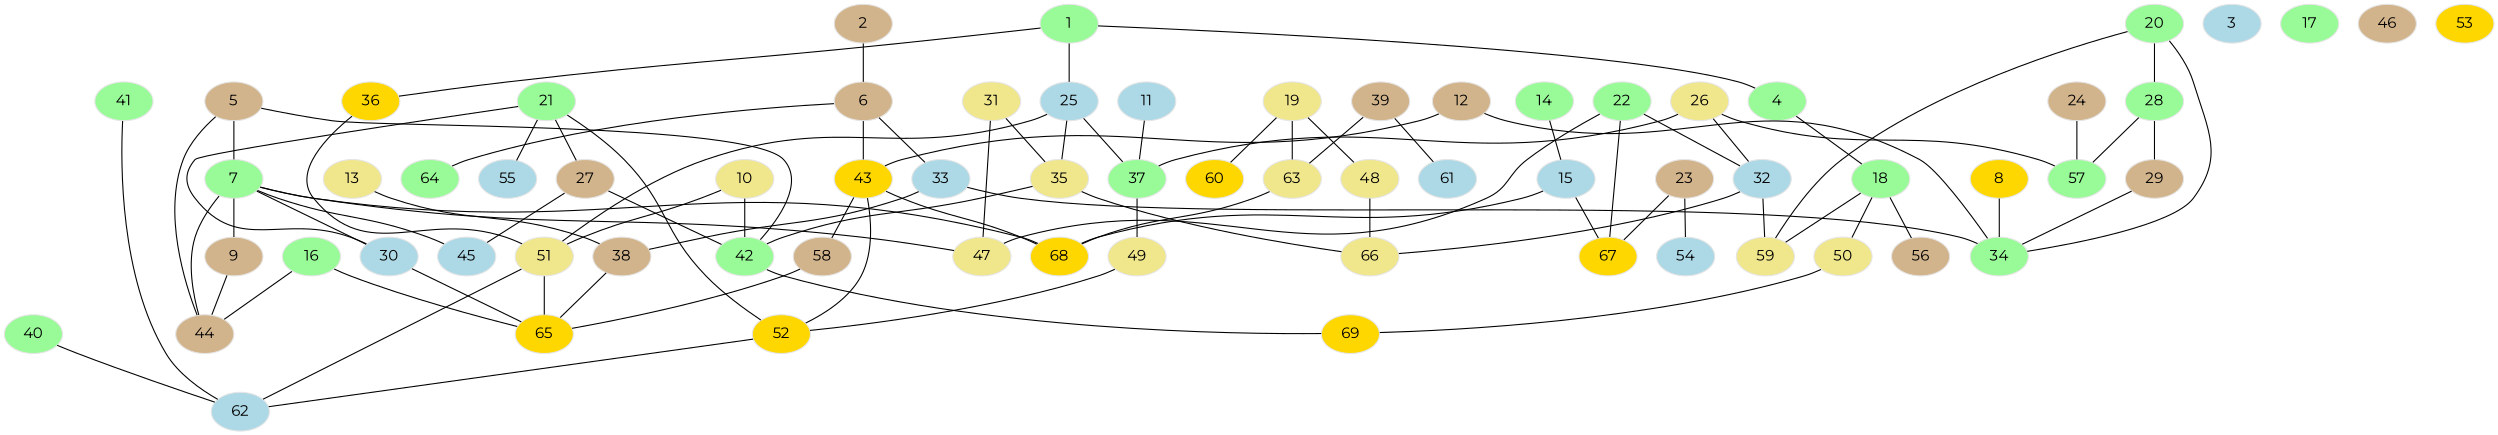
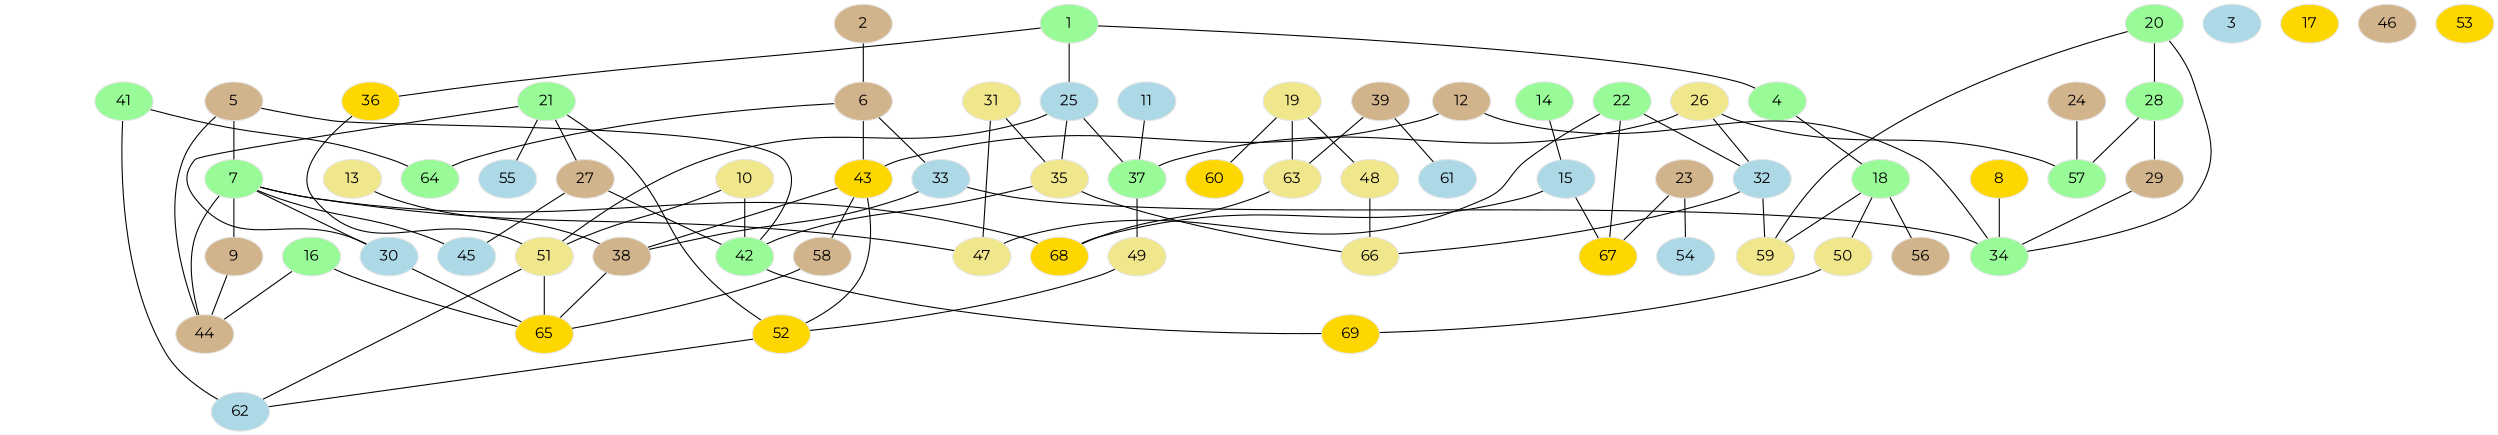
node "17": fillcolor palegreen -> gold
edge "41" -- "64": added
edge "43" -- "68": now "43" -- "38"
node "40": removed
